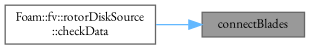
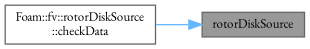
node "connectBlades": label "connectBlades" -> "rotorDiskSource"
